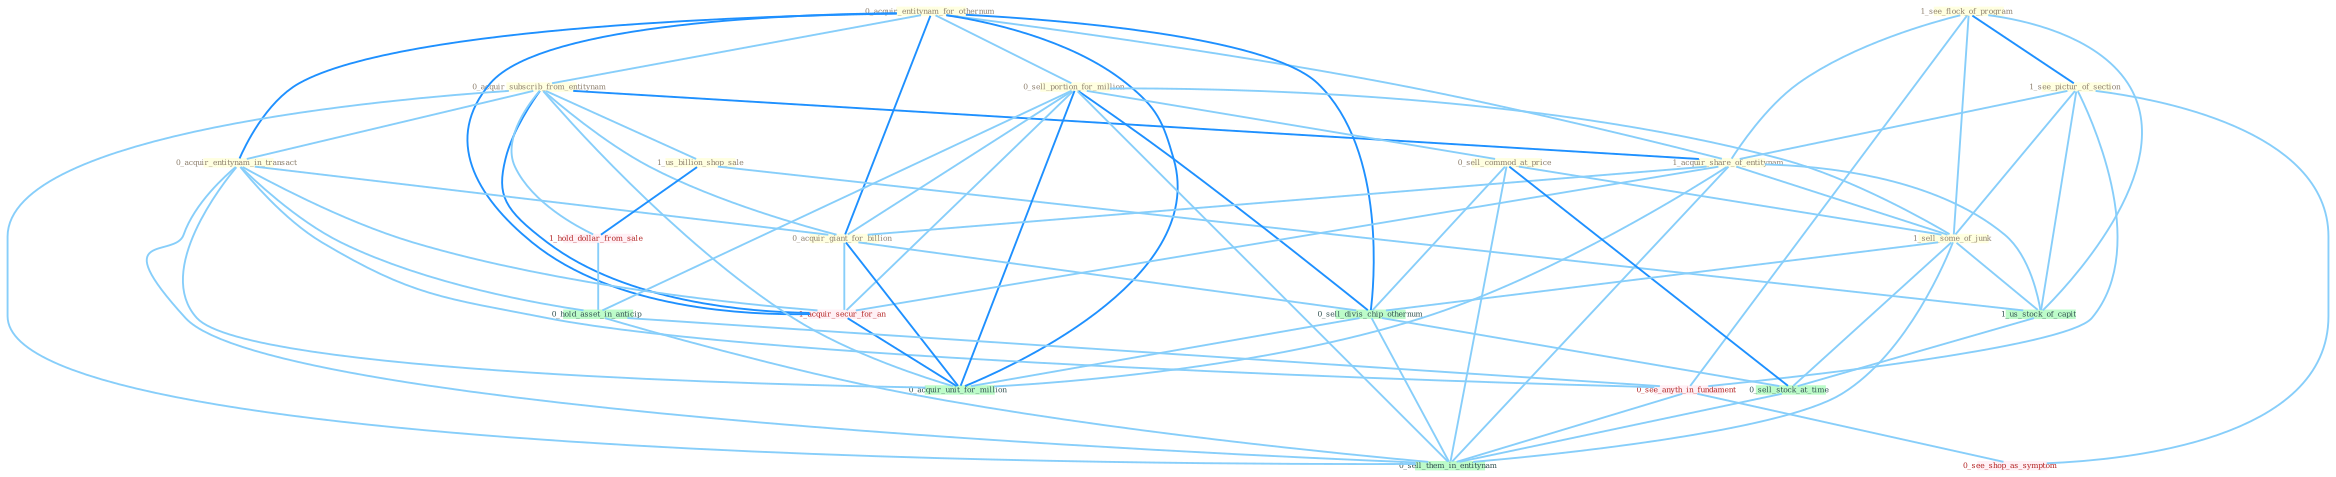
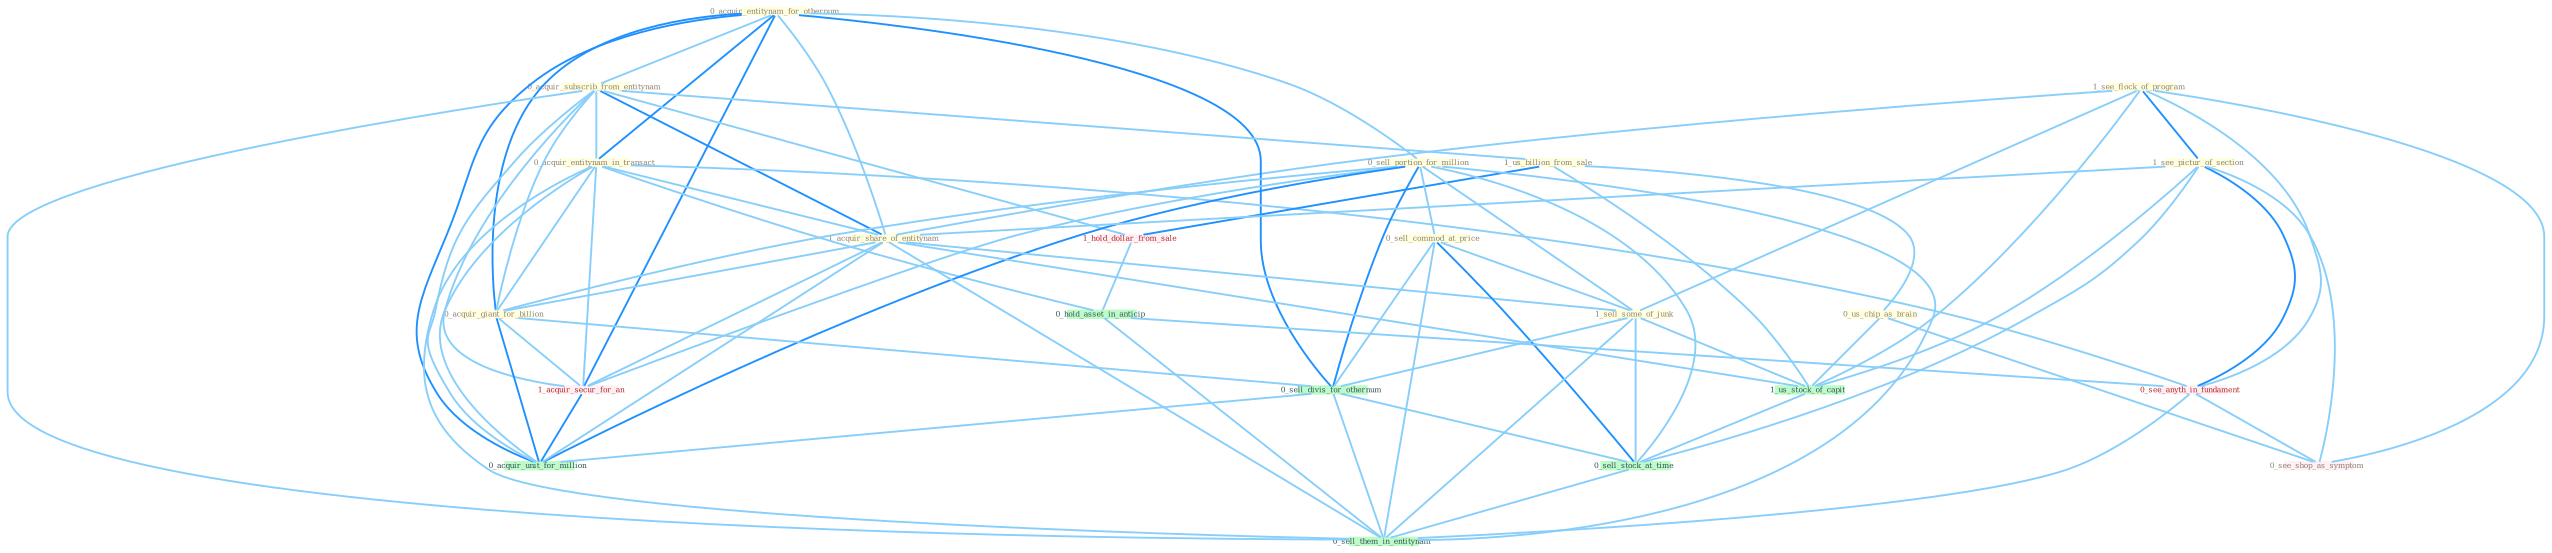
node "1_us_billion_shop_sale": label "1_us_billion_shop_sale" -> "1_us_billion_from_sale"
edge "1_see_pictur_of_section" -- "1_sell_some_of_junk": now "1_see_pictur_of_section" -- "0_sell_stock_at_time"
edge "0_acquir_entitynam_in_transact" -- "1_acquir_share_of_entitynam": added
edge "0_sell_portion_for_million" -- "0_hold_asset_in_anticip": now "0_sell_portion_for_million" -- "0_sell_stock_at_time"
edge "1_see_flock_of_program" -- "0_see_shop_as_symptom": added
edge "0_acquir_subscrib_from_entitynam" -- "1_acquir_secur_for_an": color #1e90ff -> #87cefa
node "0_sell_divis_chip_othernum": label "0_sell_divis_chip_othernum" -> "0_sell_divis_for_othernum"
node "0_us_chip_as_brain": added
edge "1_see_pictur_of_section" -- "0_see_anyth_in_fundament": color #87cefa -> #1e90ff
node "0_see_shop_as_symptom": fontcolor #b22222 -> #8b7d6b
